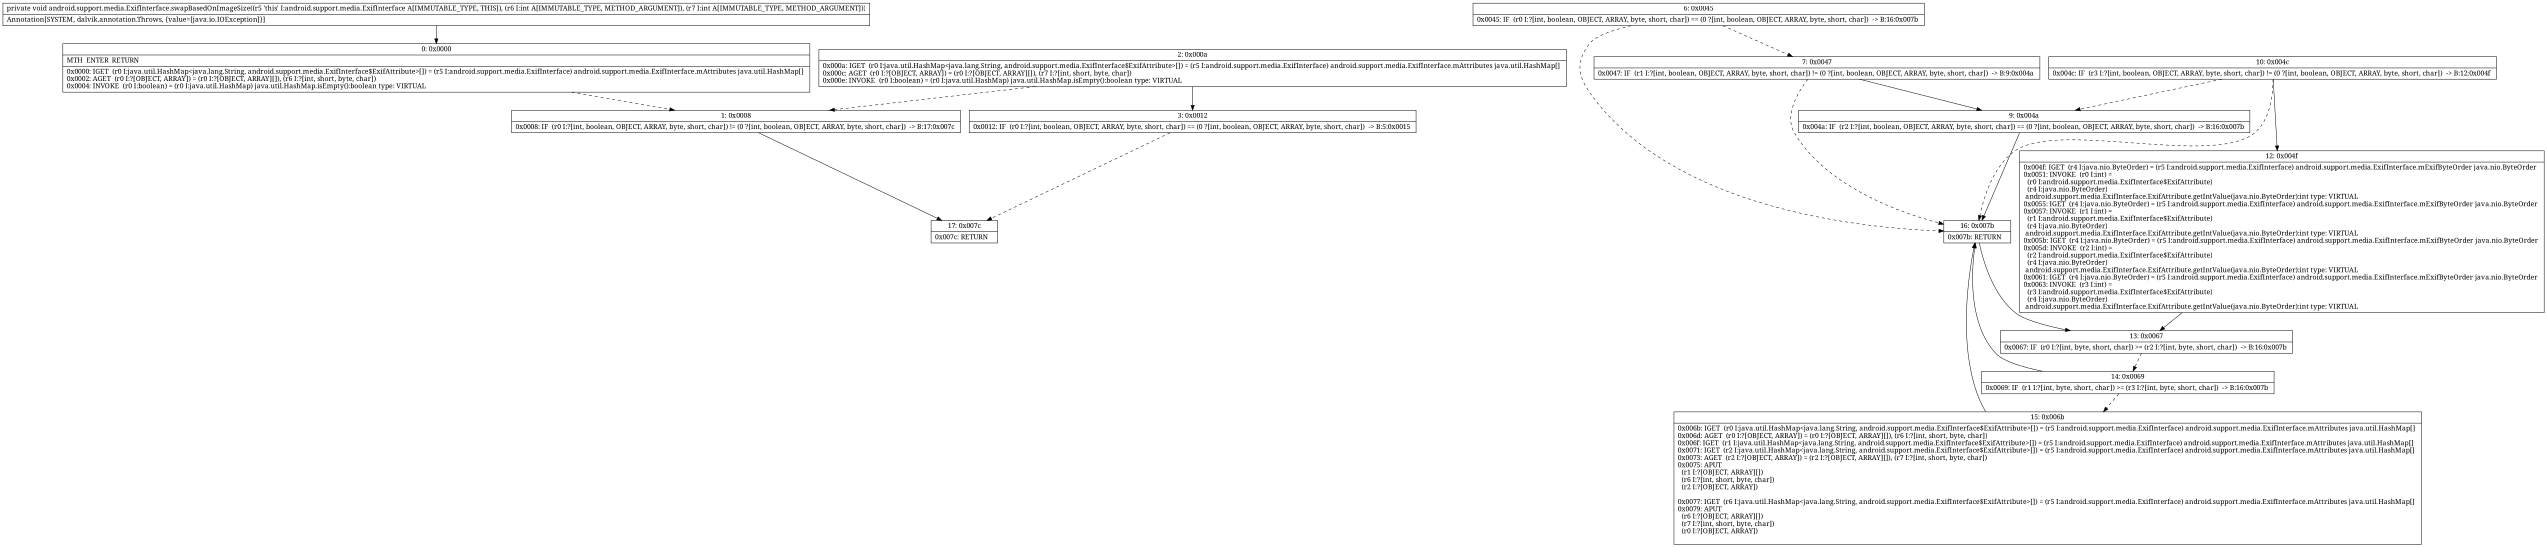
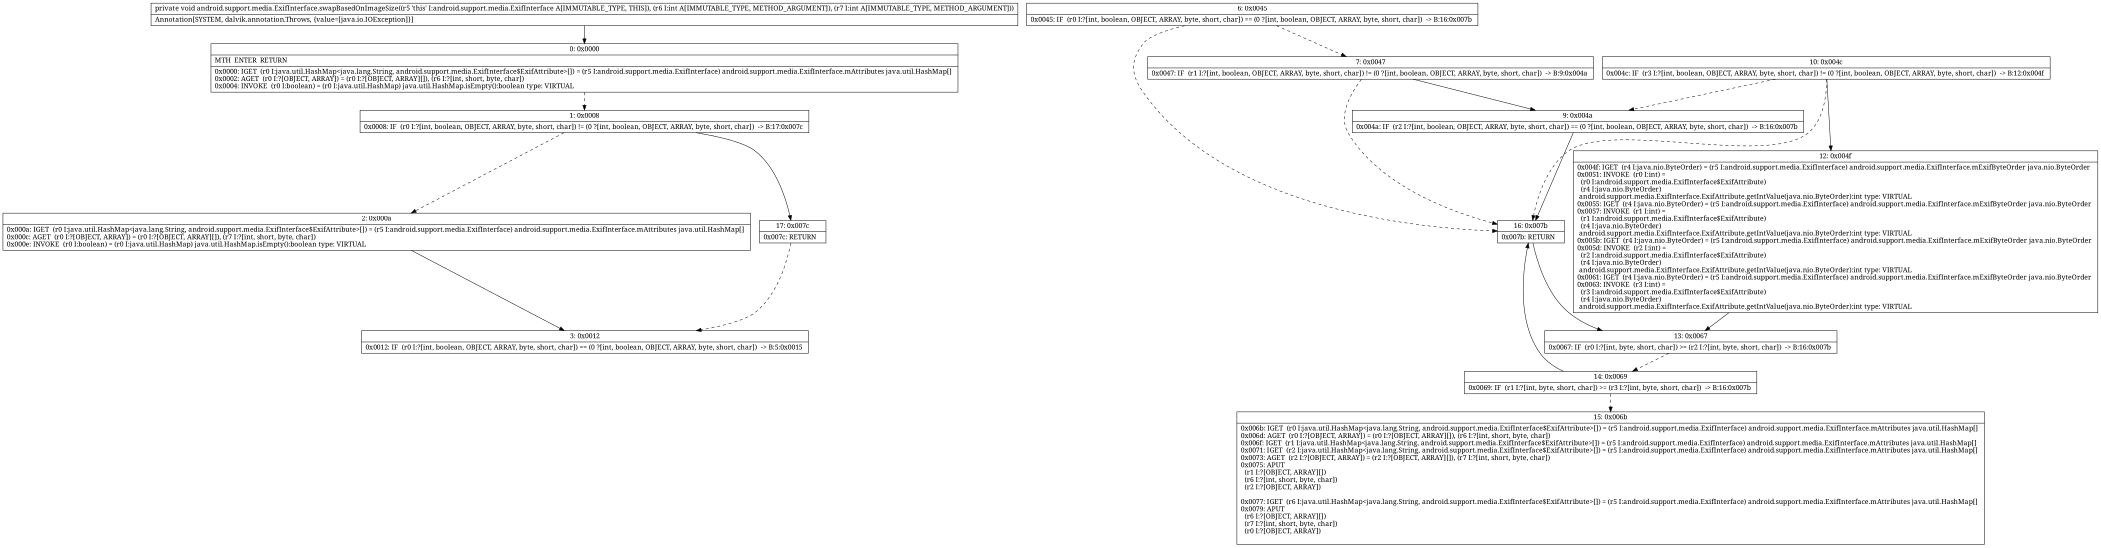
edge "2: 0x000a" -> "1: 0x0008": reversed
edge "3: 0x0012" -> "17: 0x007c": reversed
edge "15: 0x006b" -> "16: 0x007b": removed
